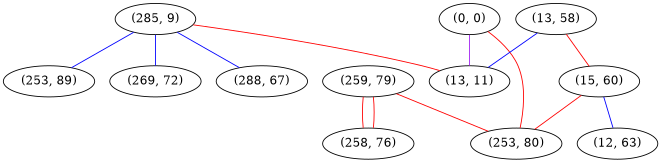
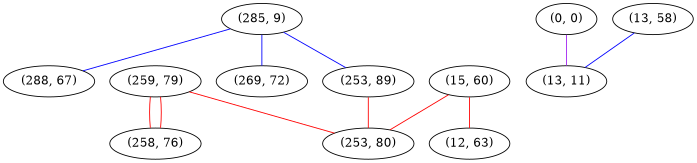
edge "(285, 9)" -- "(13, 11)": removed
edge "(13, 58)" -- "(15, 60)": removed
edge "(0, 0)" -- "(253, 80)": now "(253, 89)" -- "(253, 80)"
edge "(15, 60)" -- "(12, 63)": color blue -> red
